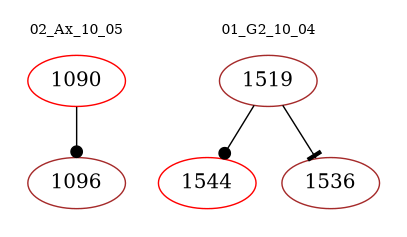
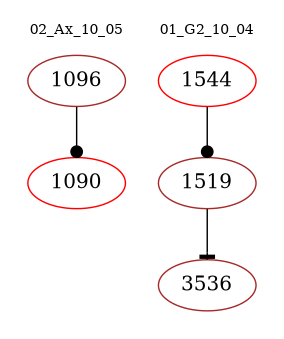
edge "1090" -> "1096": reversed
edge "1519" -> "1544": reversed
node "1536": label "1536" -> "3536"
